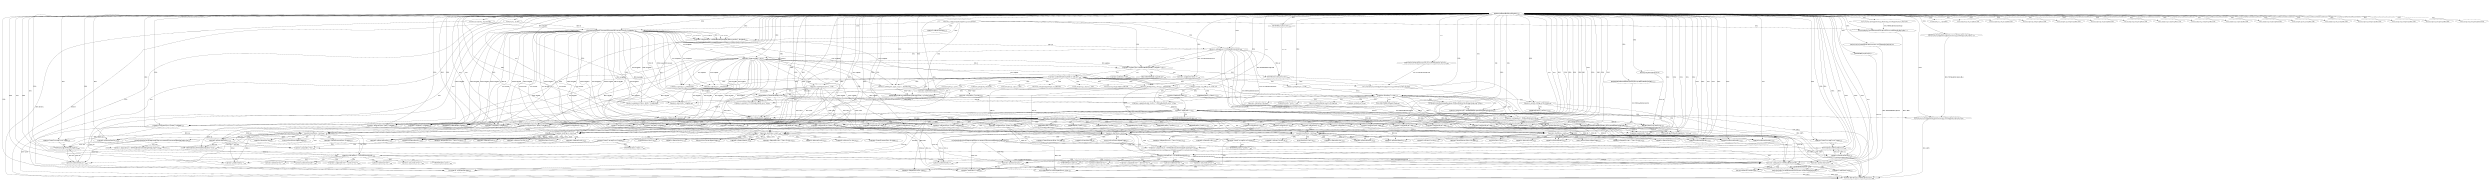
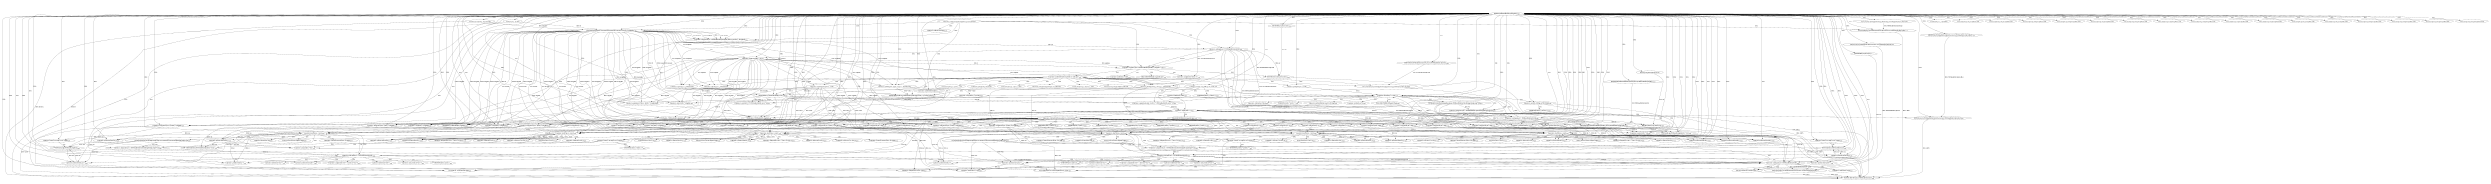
edge "(METHOD,TIFFReadDirEntrySlongArray)" -> "(<operator>.assignment,ma = (uint8_t *)origdata)": removed, label "DDG:"
